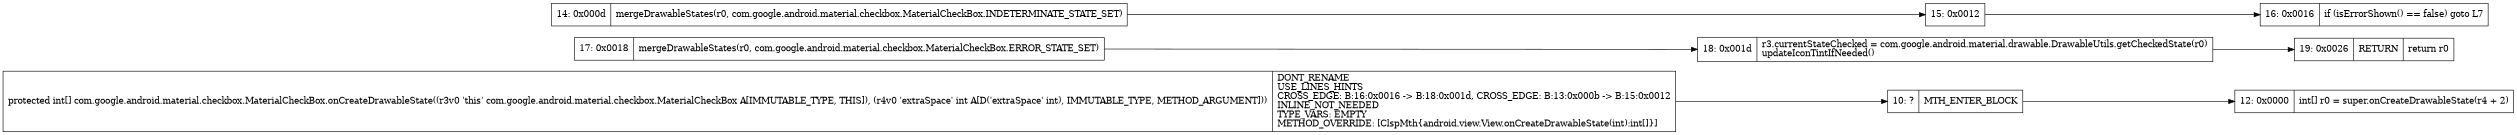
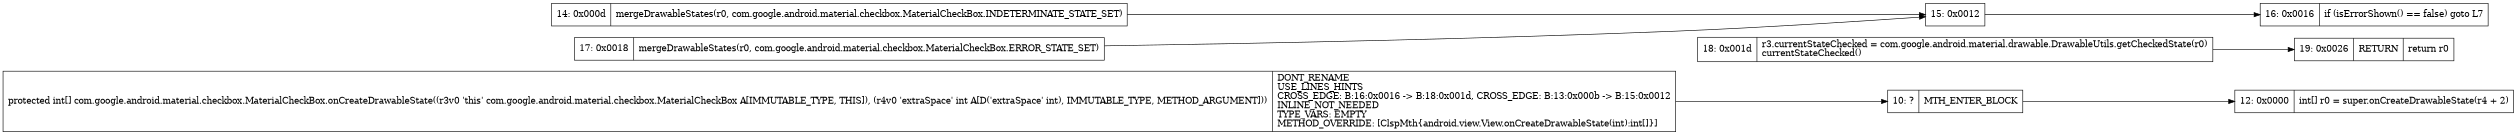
edge "17: 0x0018" -> "18: 0x001d": now "17: 0x0018" -> "15: 0x0012"
node "18: 0x001d": text "updateIconTintIfNeeded()" -> "currentStateChecked()"
